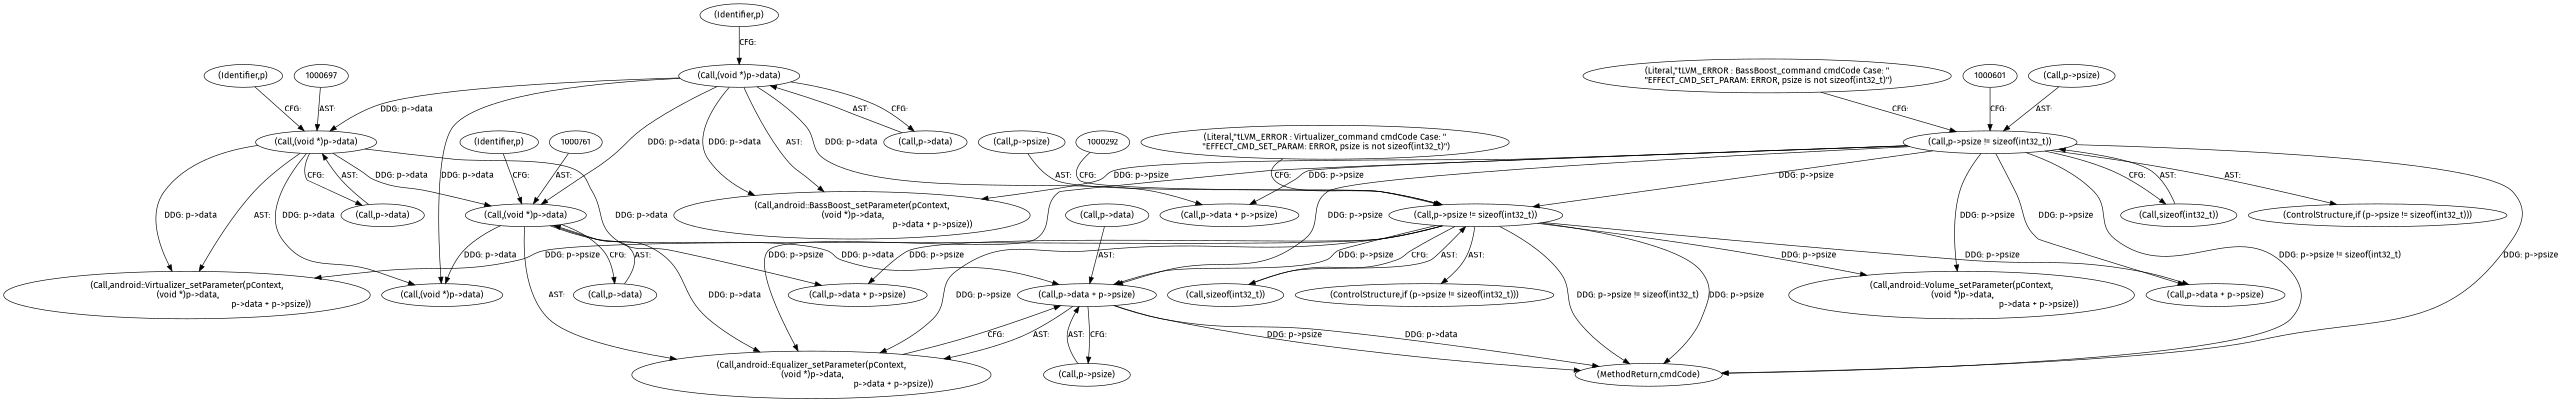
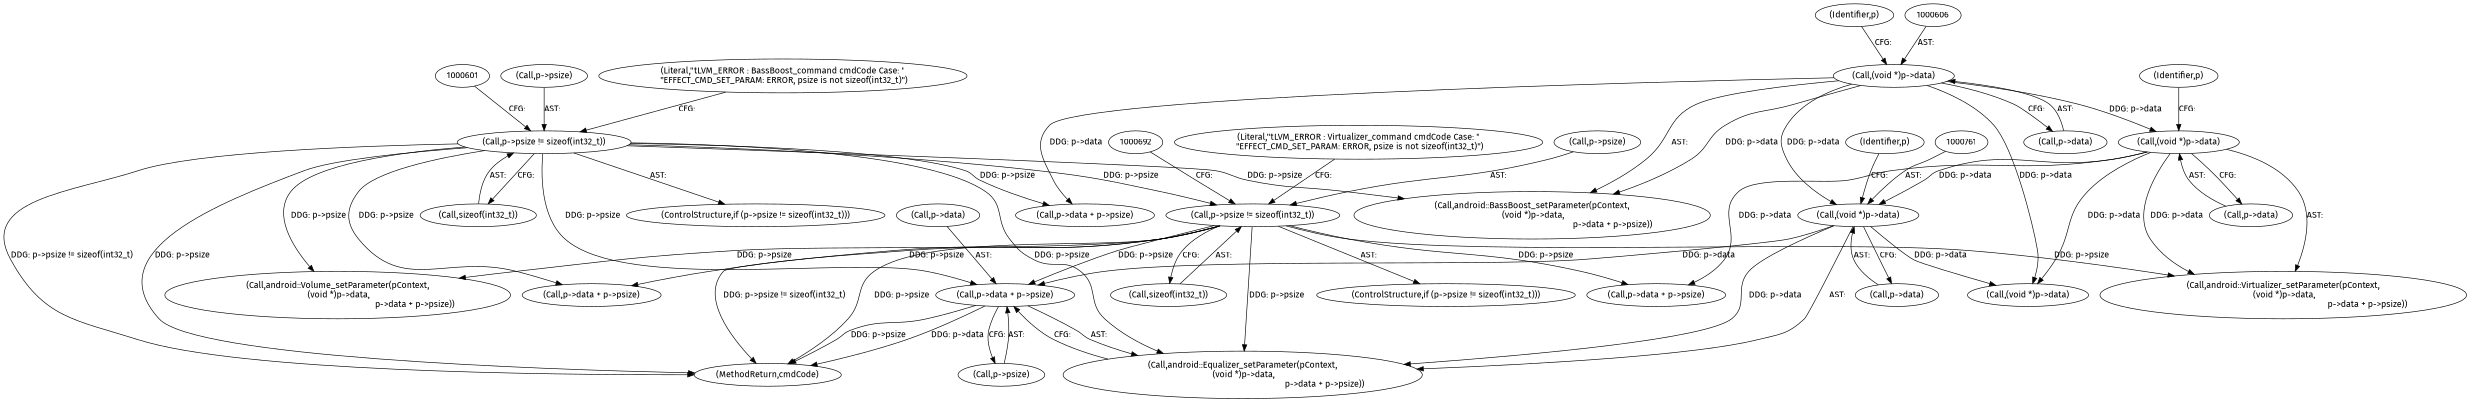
node "1000606": added
node "1000697": removed
node "1000292": label "1000292" -> "1000692"
